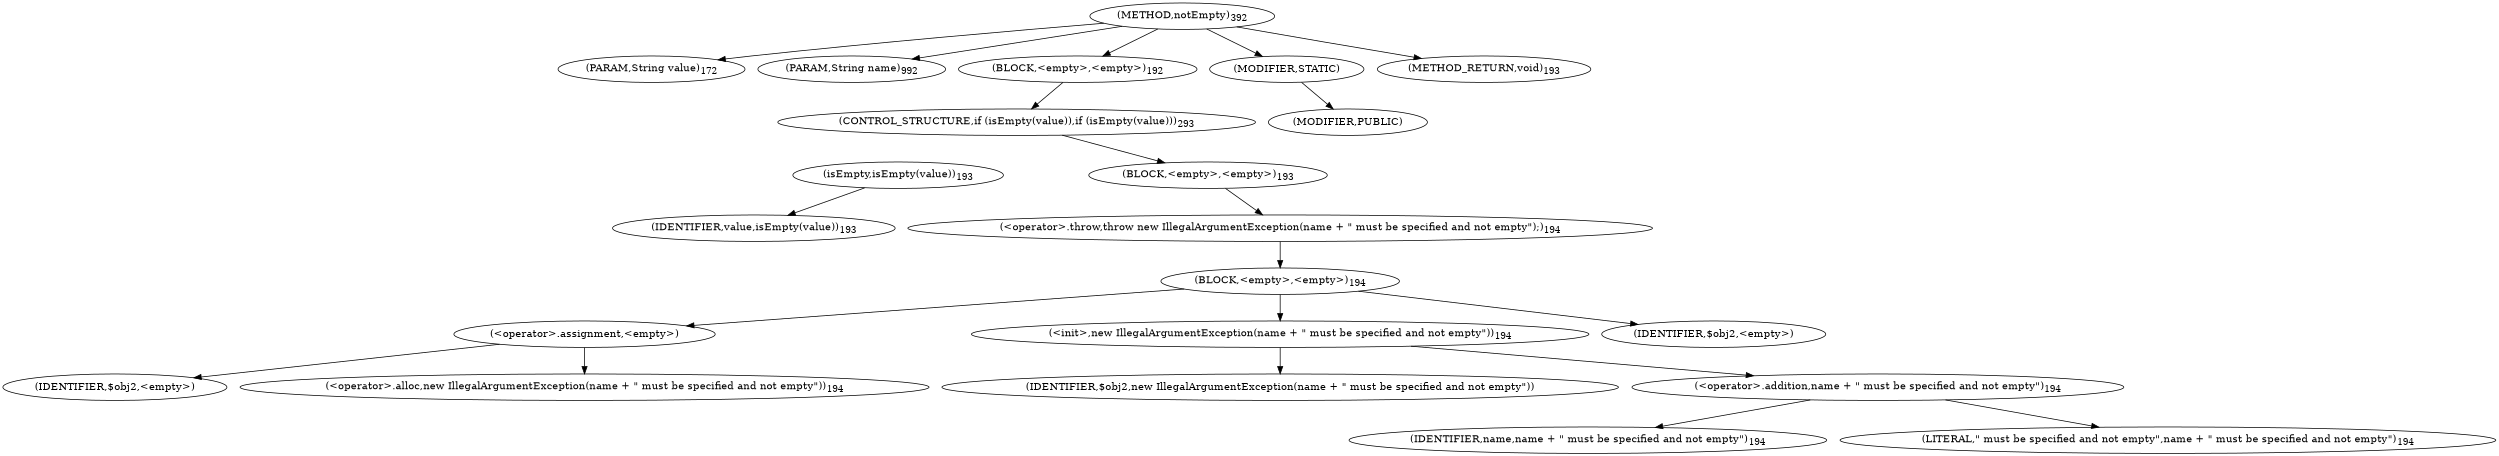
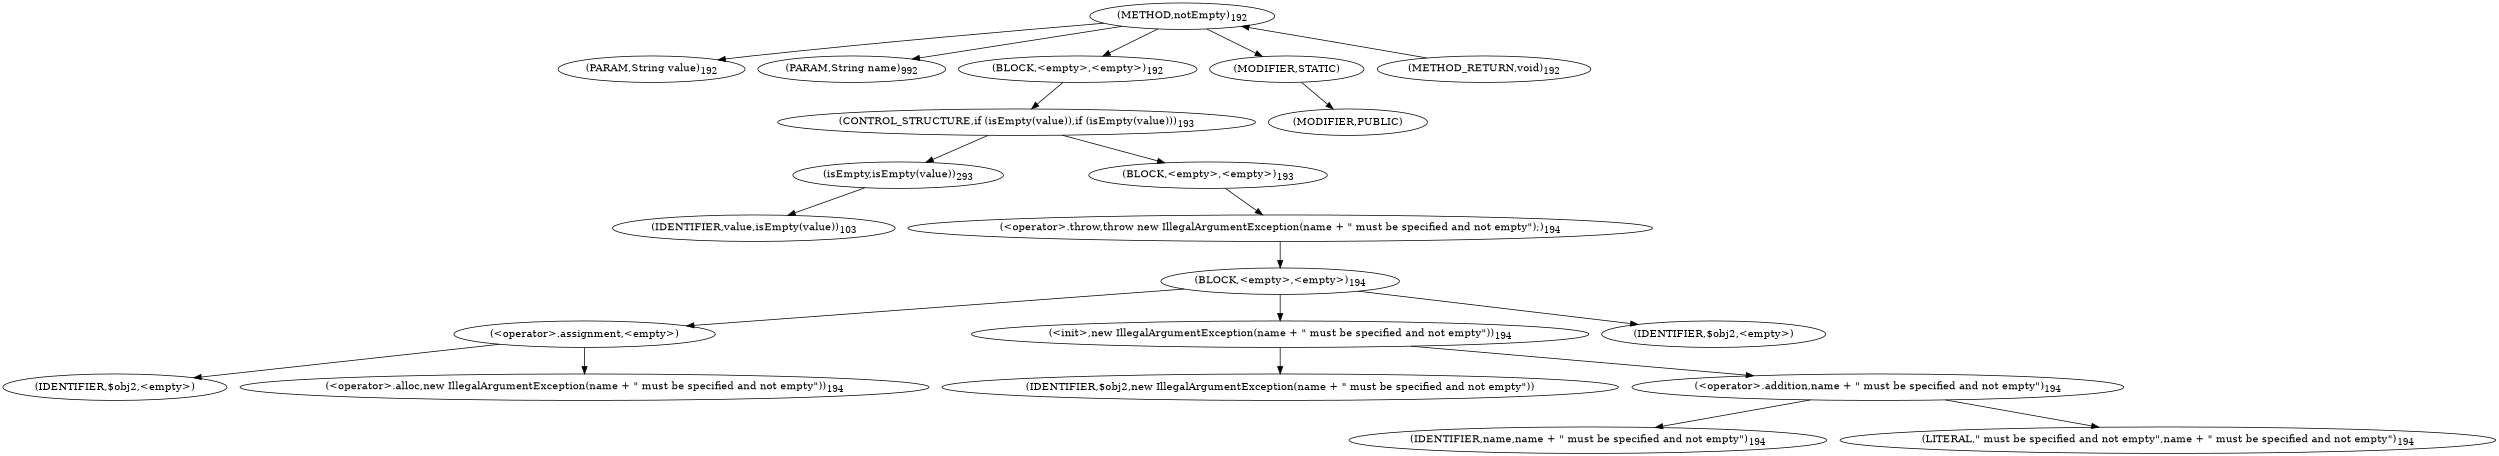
node "(METHOD,notEmpty)": text "392" -> "192"
edge "(METHOD,notEmpty)" -> "(METHOD_RETURN,void)": reversed
node "(PARAM,String value)": text "172" -> "192"
node "(METHOD_RETURN,void)": text "193" -> "192"
node "(CONTROL_STRUCTURE,if (isEmpty(value)),if (isEmpty(value)))": text "293" -> "193"
edge "(CONTROL_STRUCTURE,if (isEmpty(value)),if (isEmpty(value)))" -> "(isEmpty,isEmpty(value))": added
node "(isEmpty,isEmpty(value))": text "193" -> "293"
node "(IDENTIFIER,value,isEmpty(value))": text "193" -> "103"
